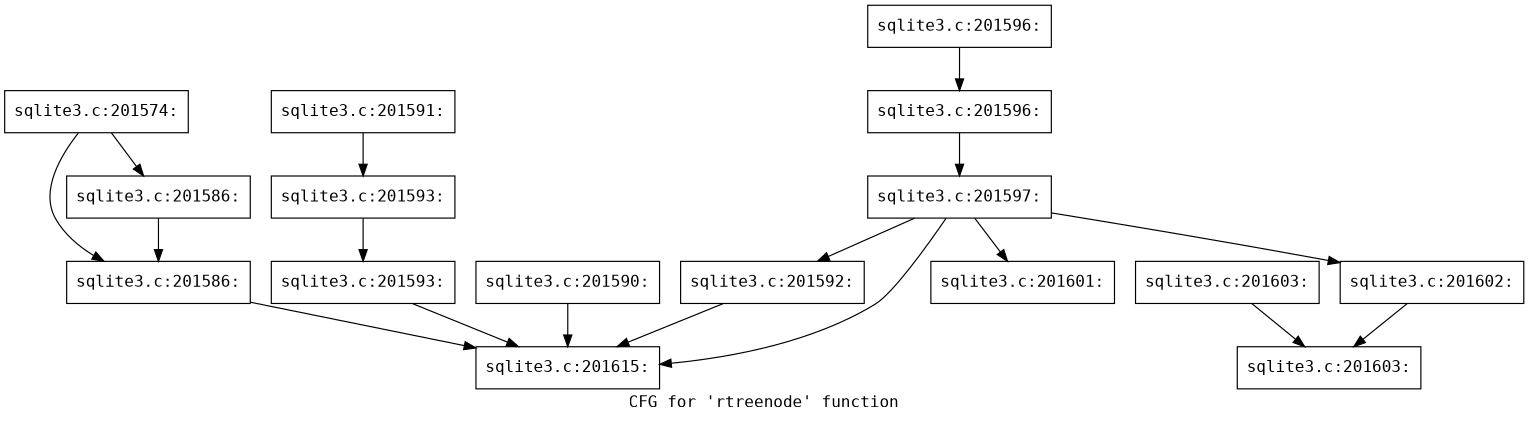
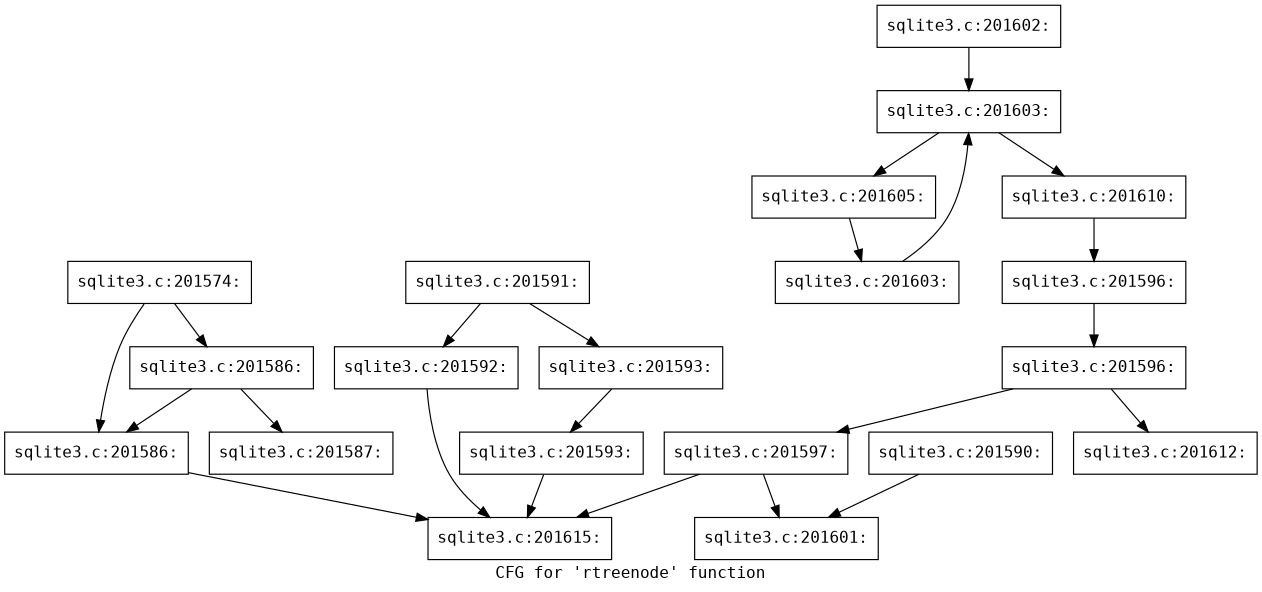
node "sqlite3.c:201605:": added
node "sqlite3.c:201610:": added
edge "sqlite3.c:201597:" -> "sqlite3.c:201602:": removed
edge "sqlite3.c:201597:" -> "sqlite3.c:201592:": now "sqlite3.c:201591:" -> "sqlite3.c:201592:"
edge "sqlite3.c:201590:" -> "sqlite3.c:201615:": now "sqlite3.c:201590:" -> "sqlite3.c:201601:"
node "sqlite3.c:201587:": added
node "sqlite3.c:201612:": added
